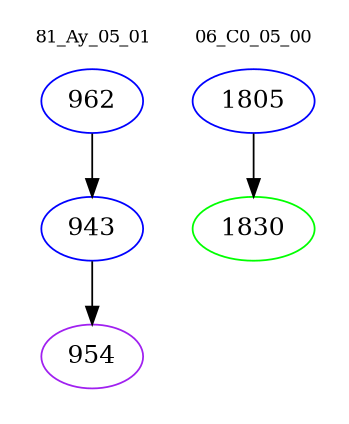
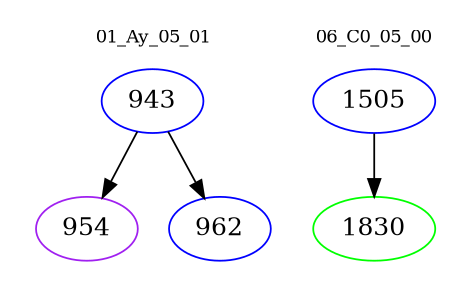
cluster "81_Ay_05_01": label "81_Ay_05_01" -> "01_Ay_05_01"
node "1805": label "1805" -> "1505"
edge "962" -> "943": reversed
